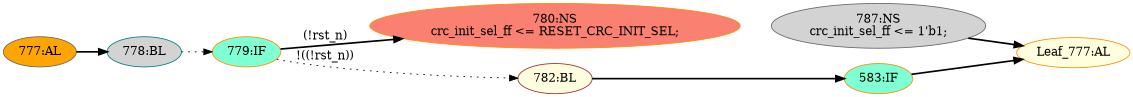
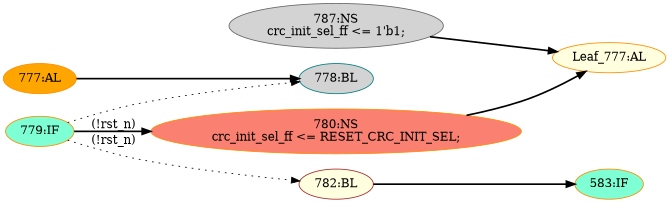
node "777:AL": color gray40 -> darkorange
edge "778:BL" -> "779:IF": reversed
edge "779:IF" -> "782:BL": label "!((!rst_n))" -> "(!rst_n)"
edge "583:IF" -> "Leaf_777:AL": now "780:NS crc_init_sel_ff <= RESET_CRC_INIT_SEL;" -> "Leaf_777:AL"
